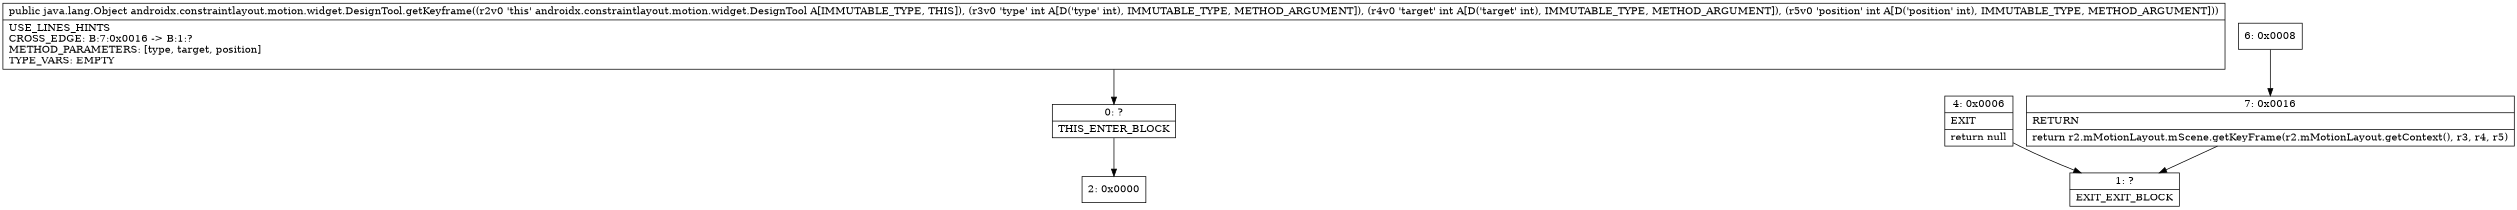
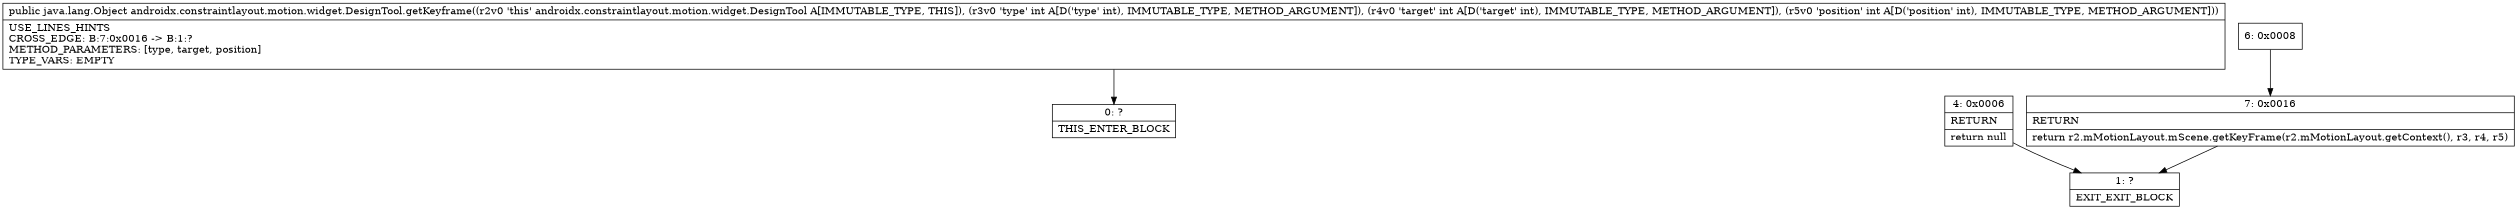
node "4: 0x0006": text "EXIT" -> "RETURN"
node "2: 0x0000": removed
